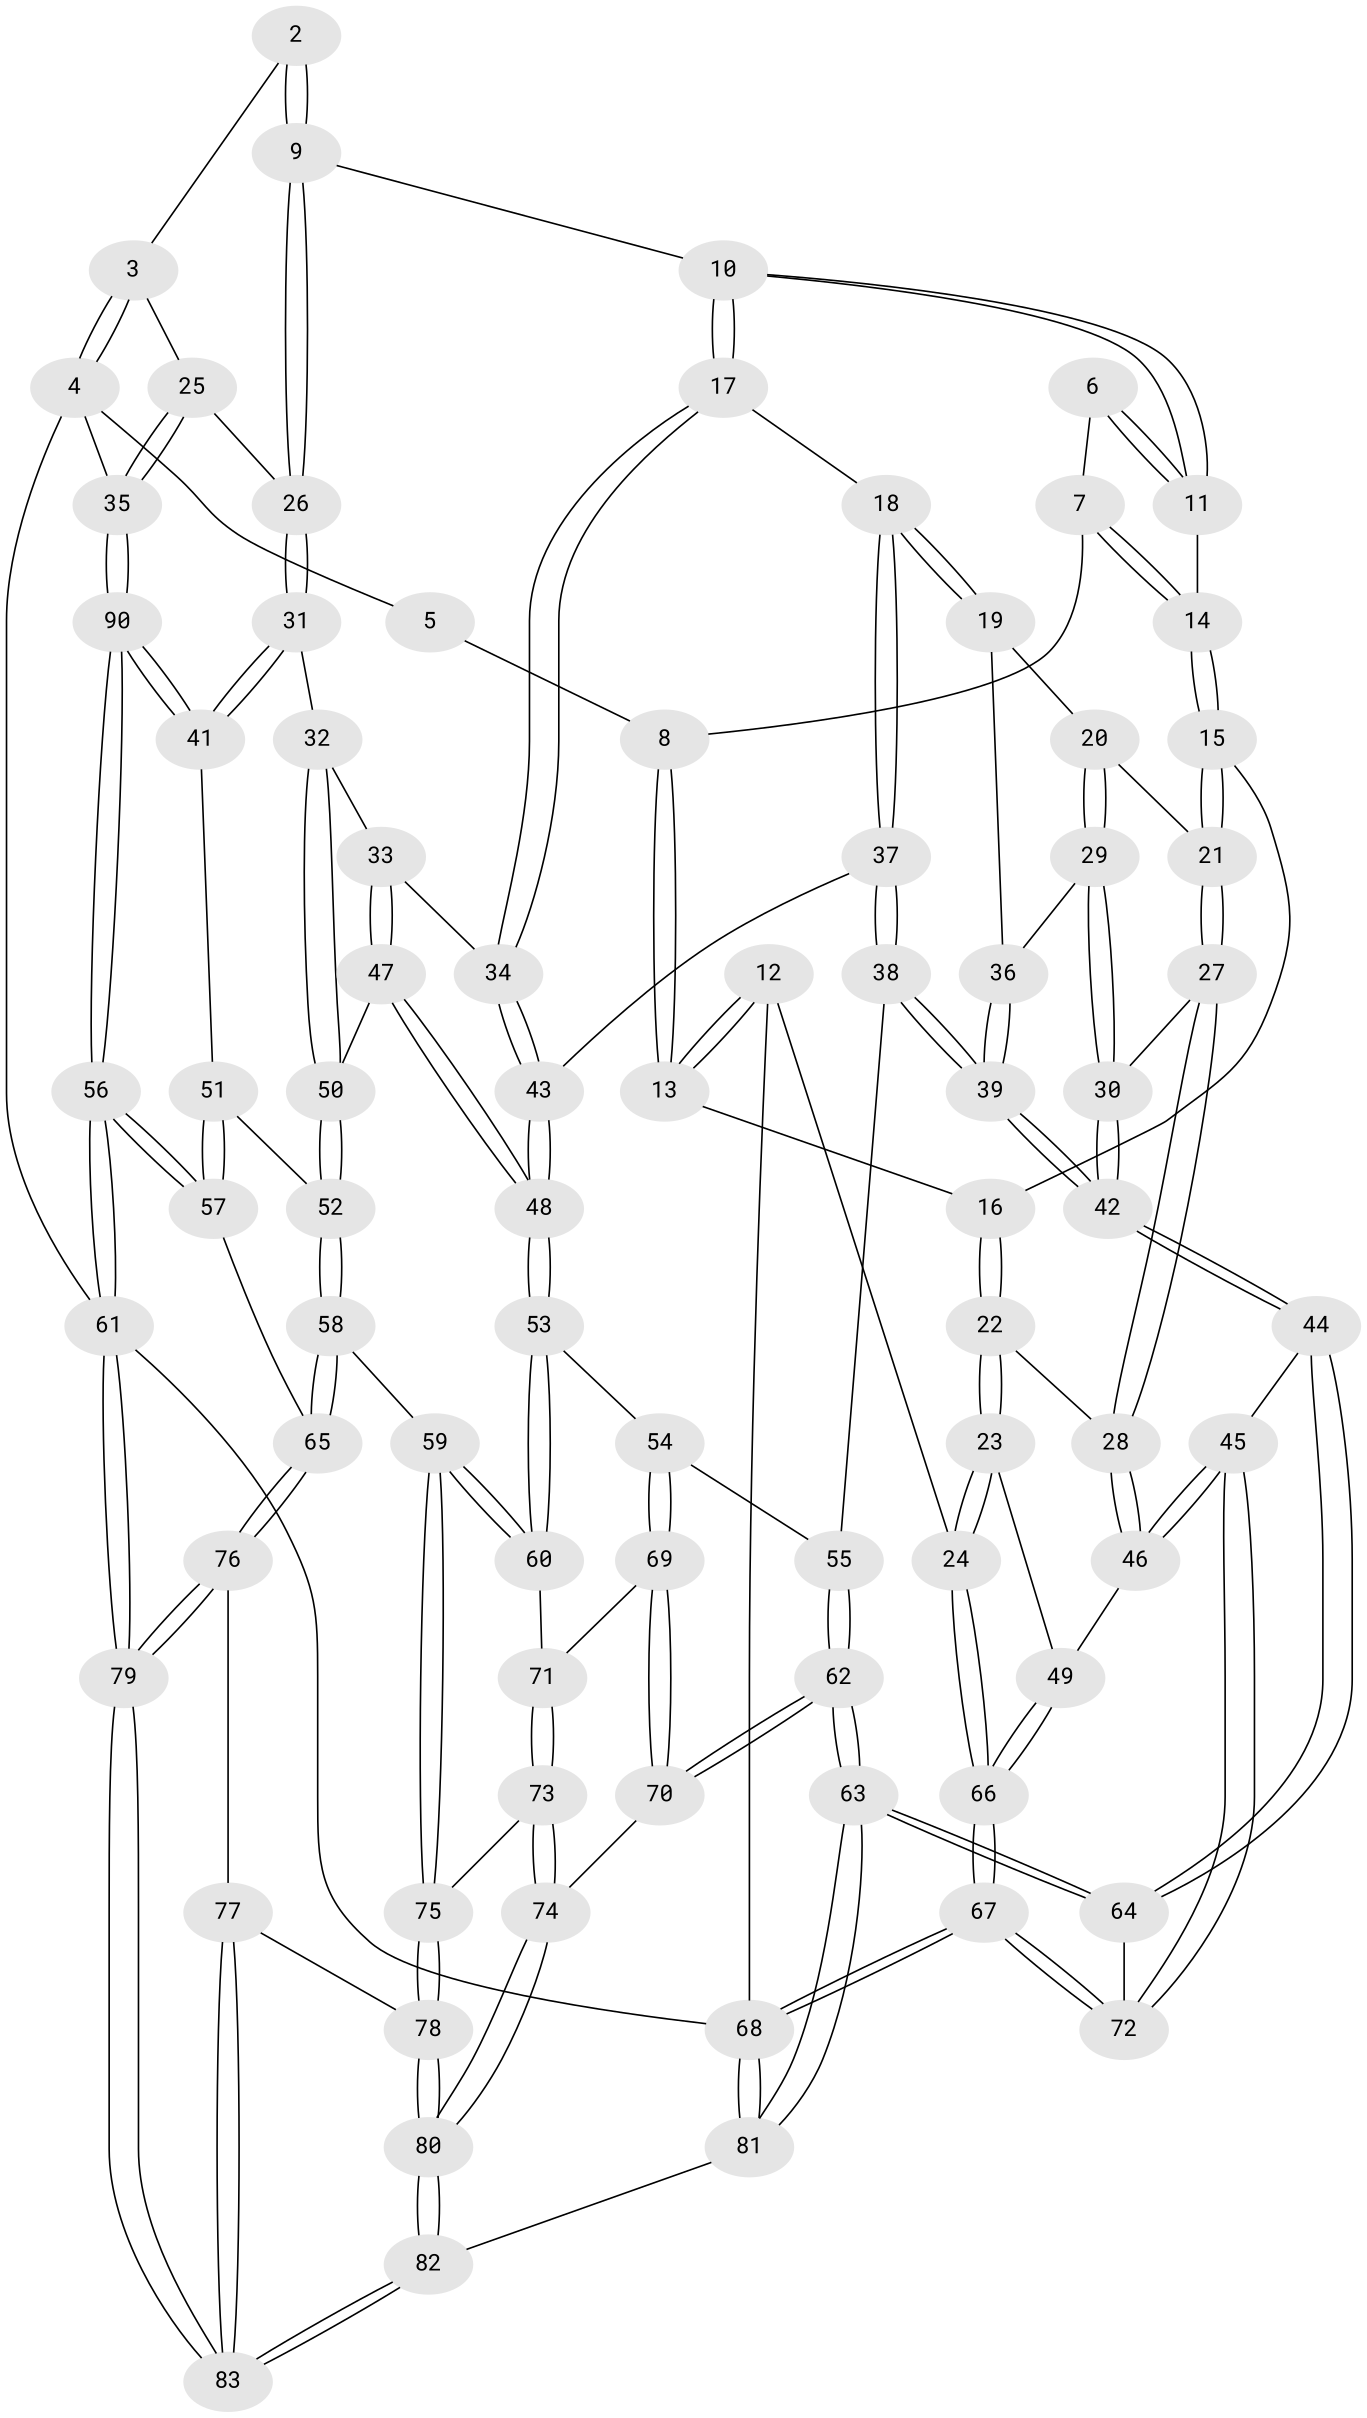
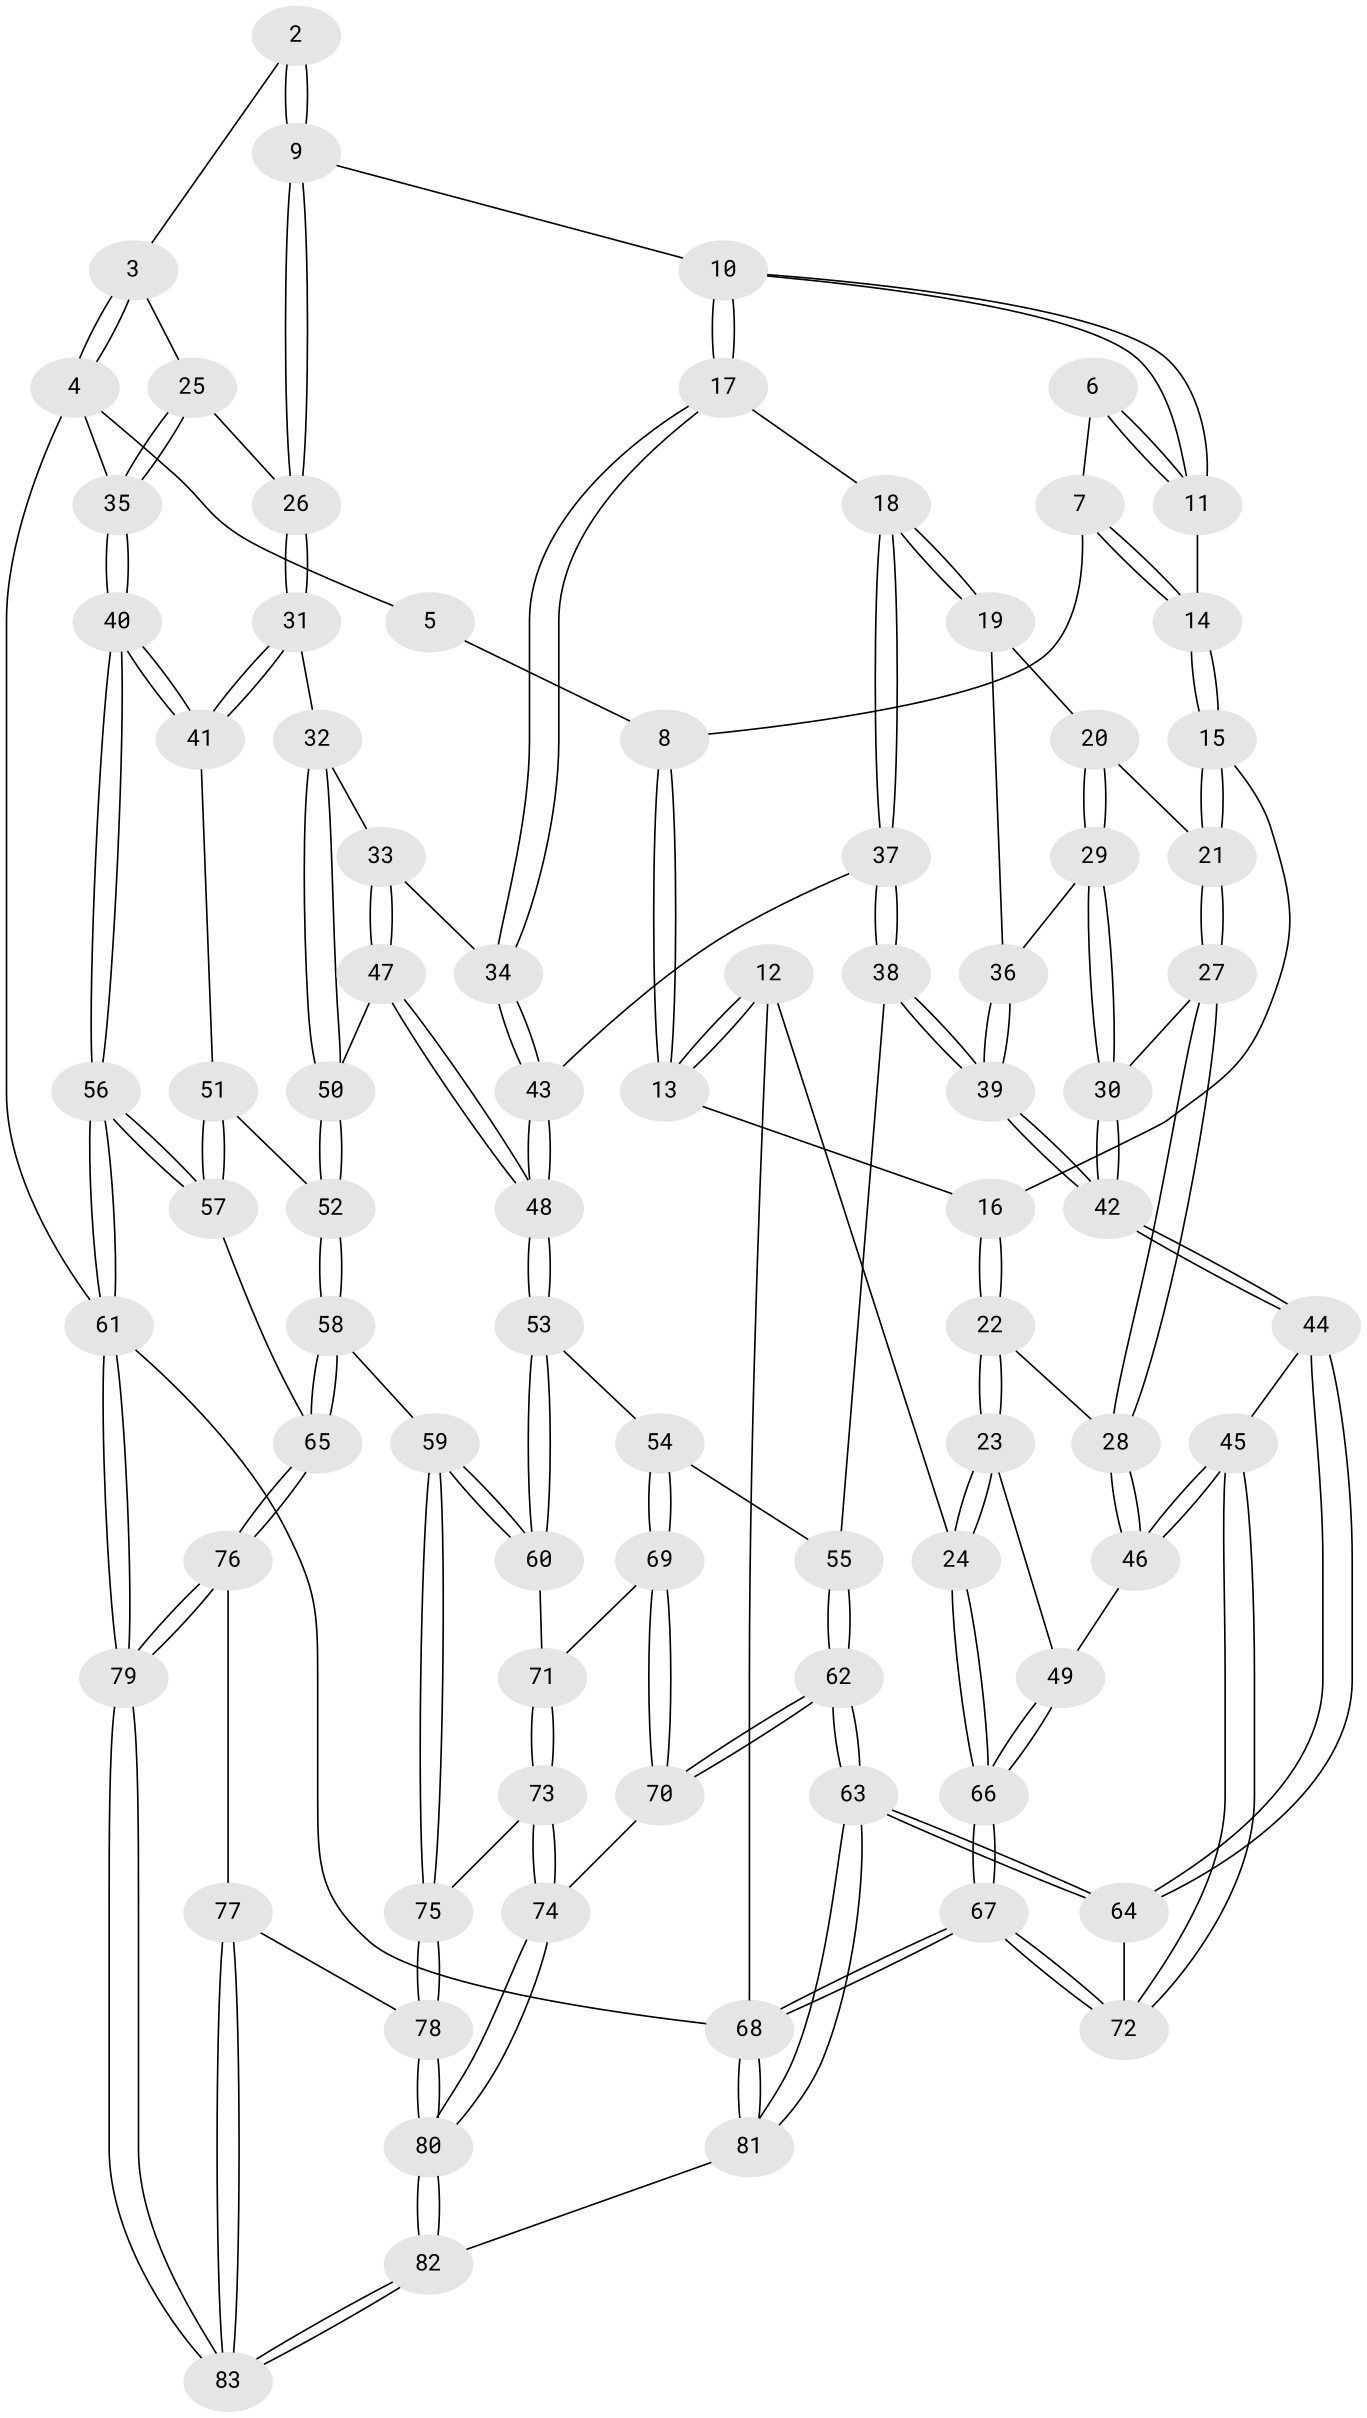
node "90": label "90" -> "40"
